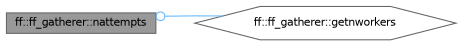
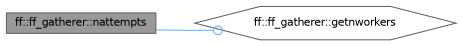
edge "ff::ff_gatherer::getnworkers" -> "ff::ff_gatherer::nattempts": reversed
